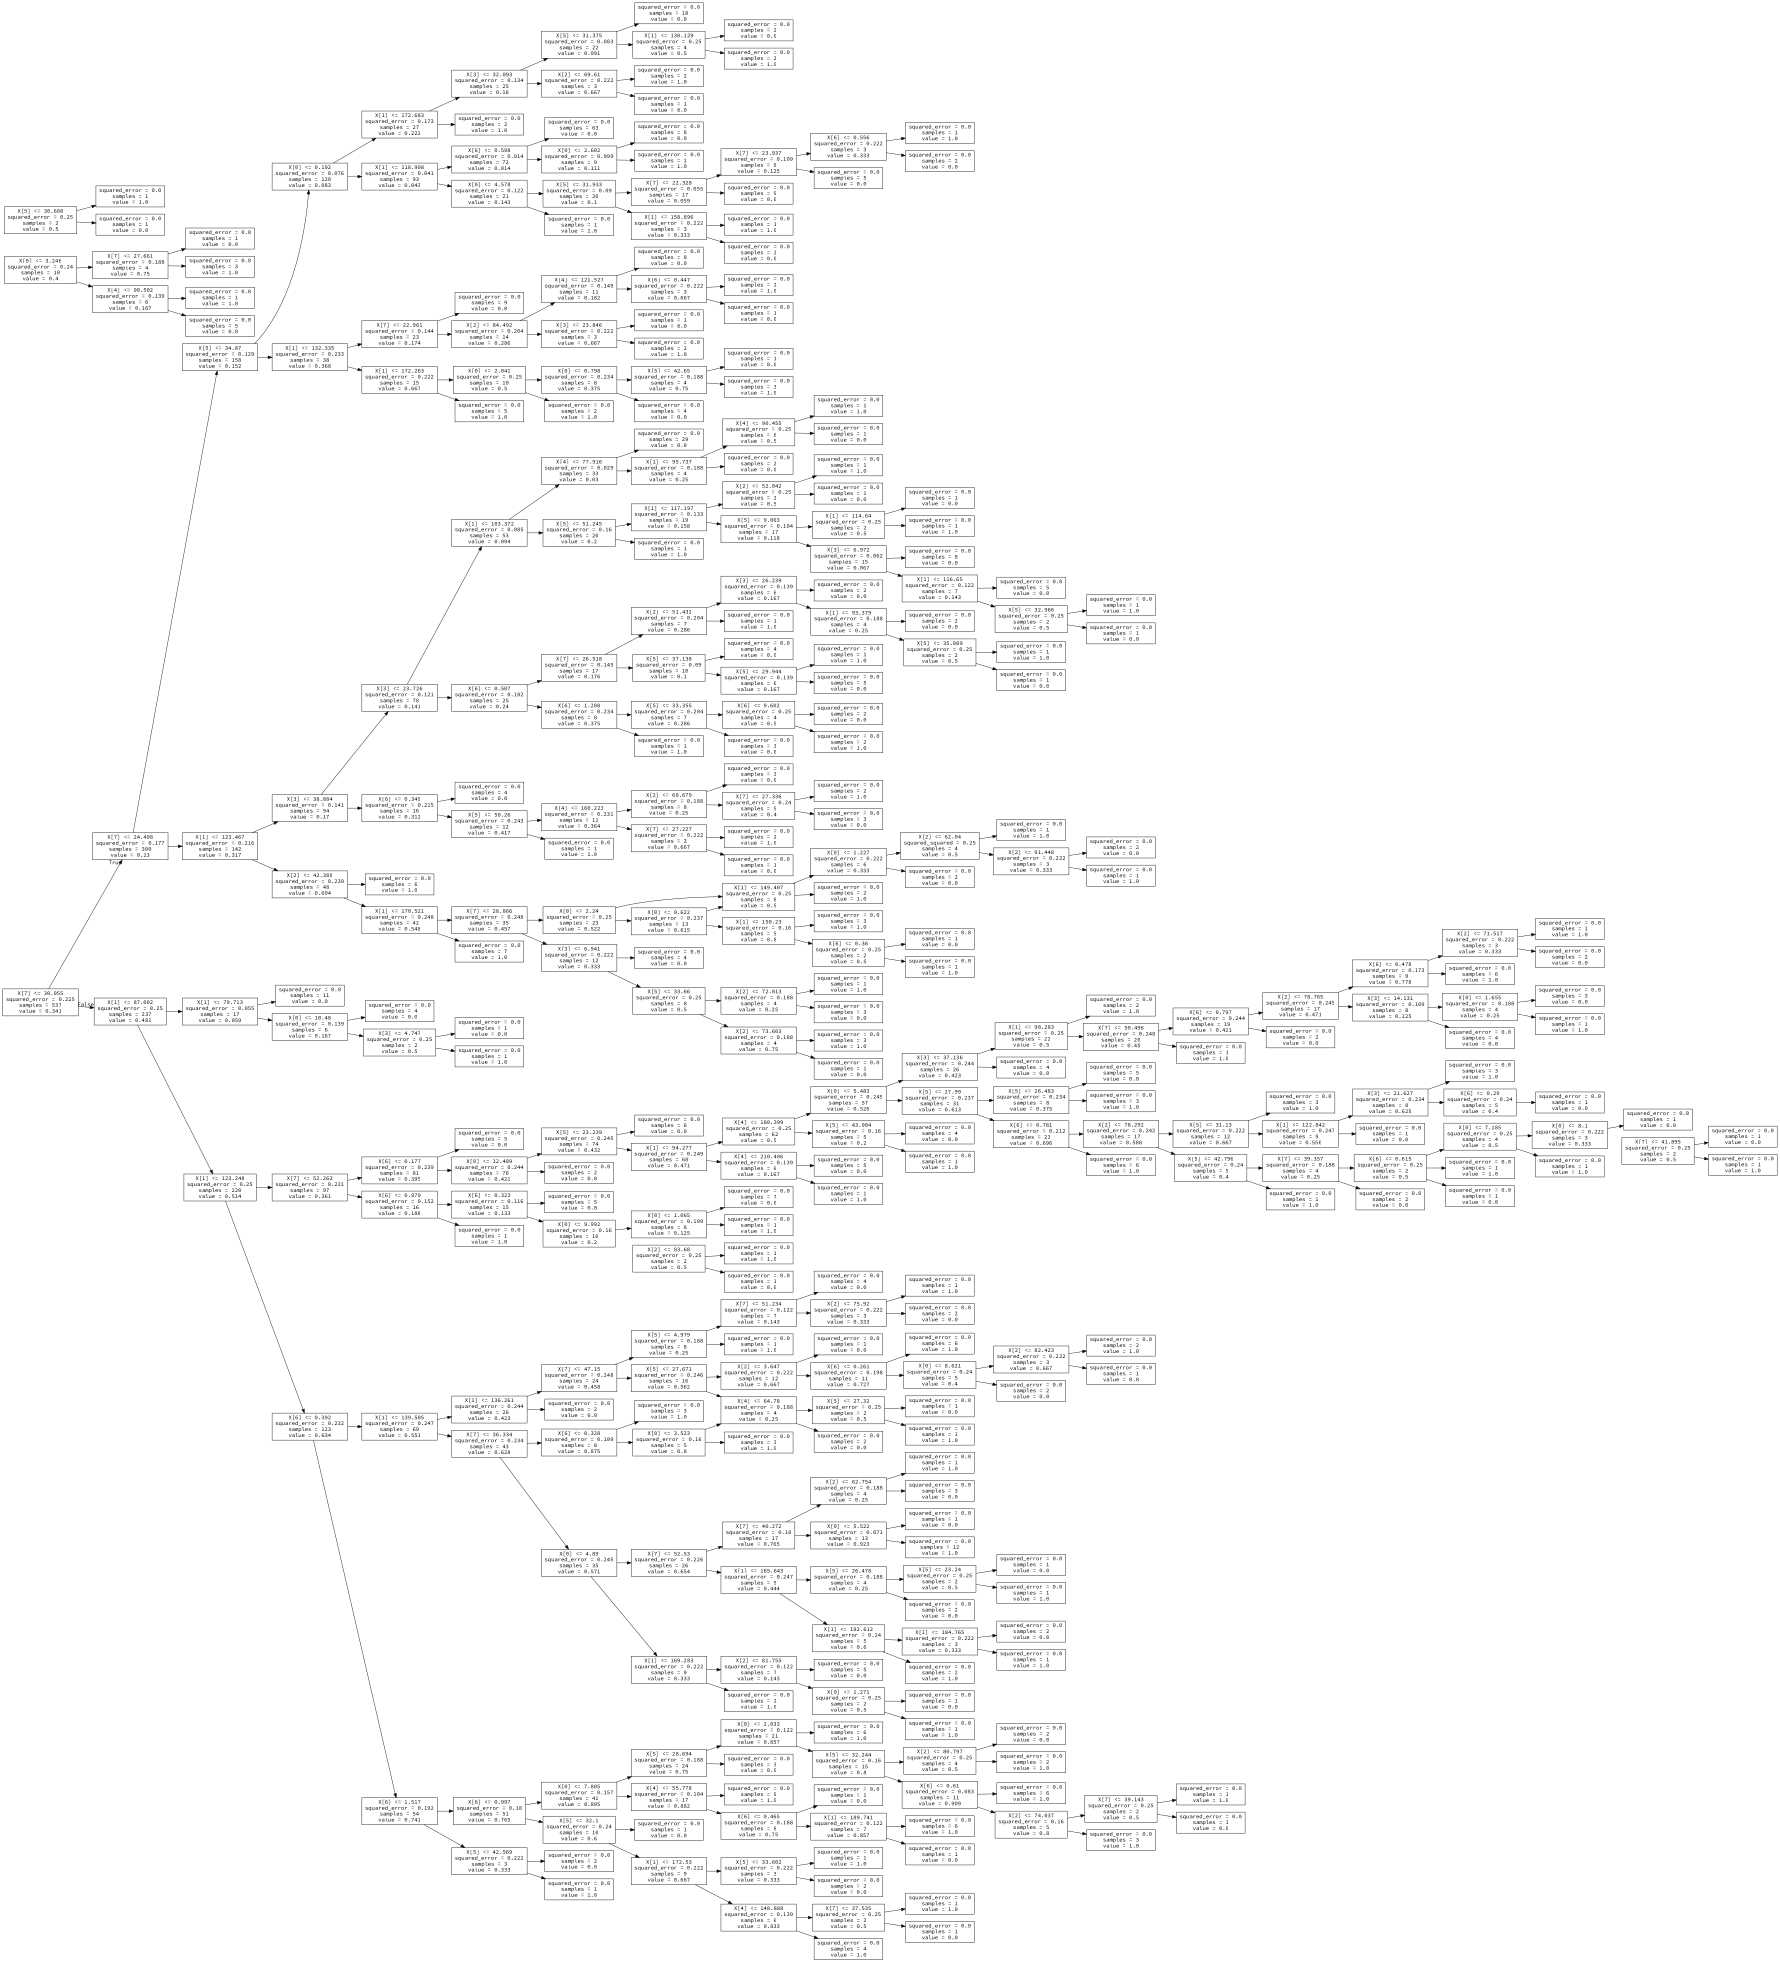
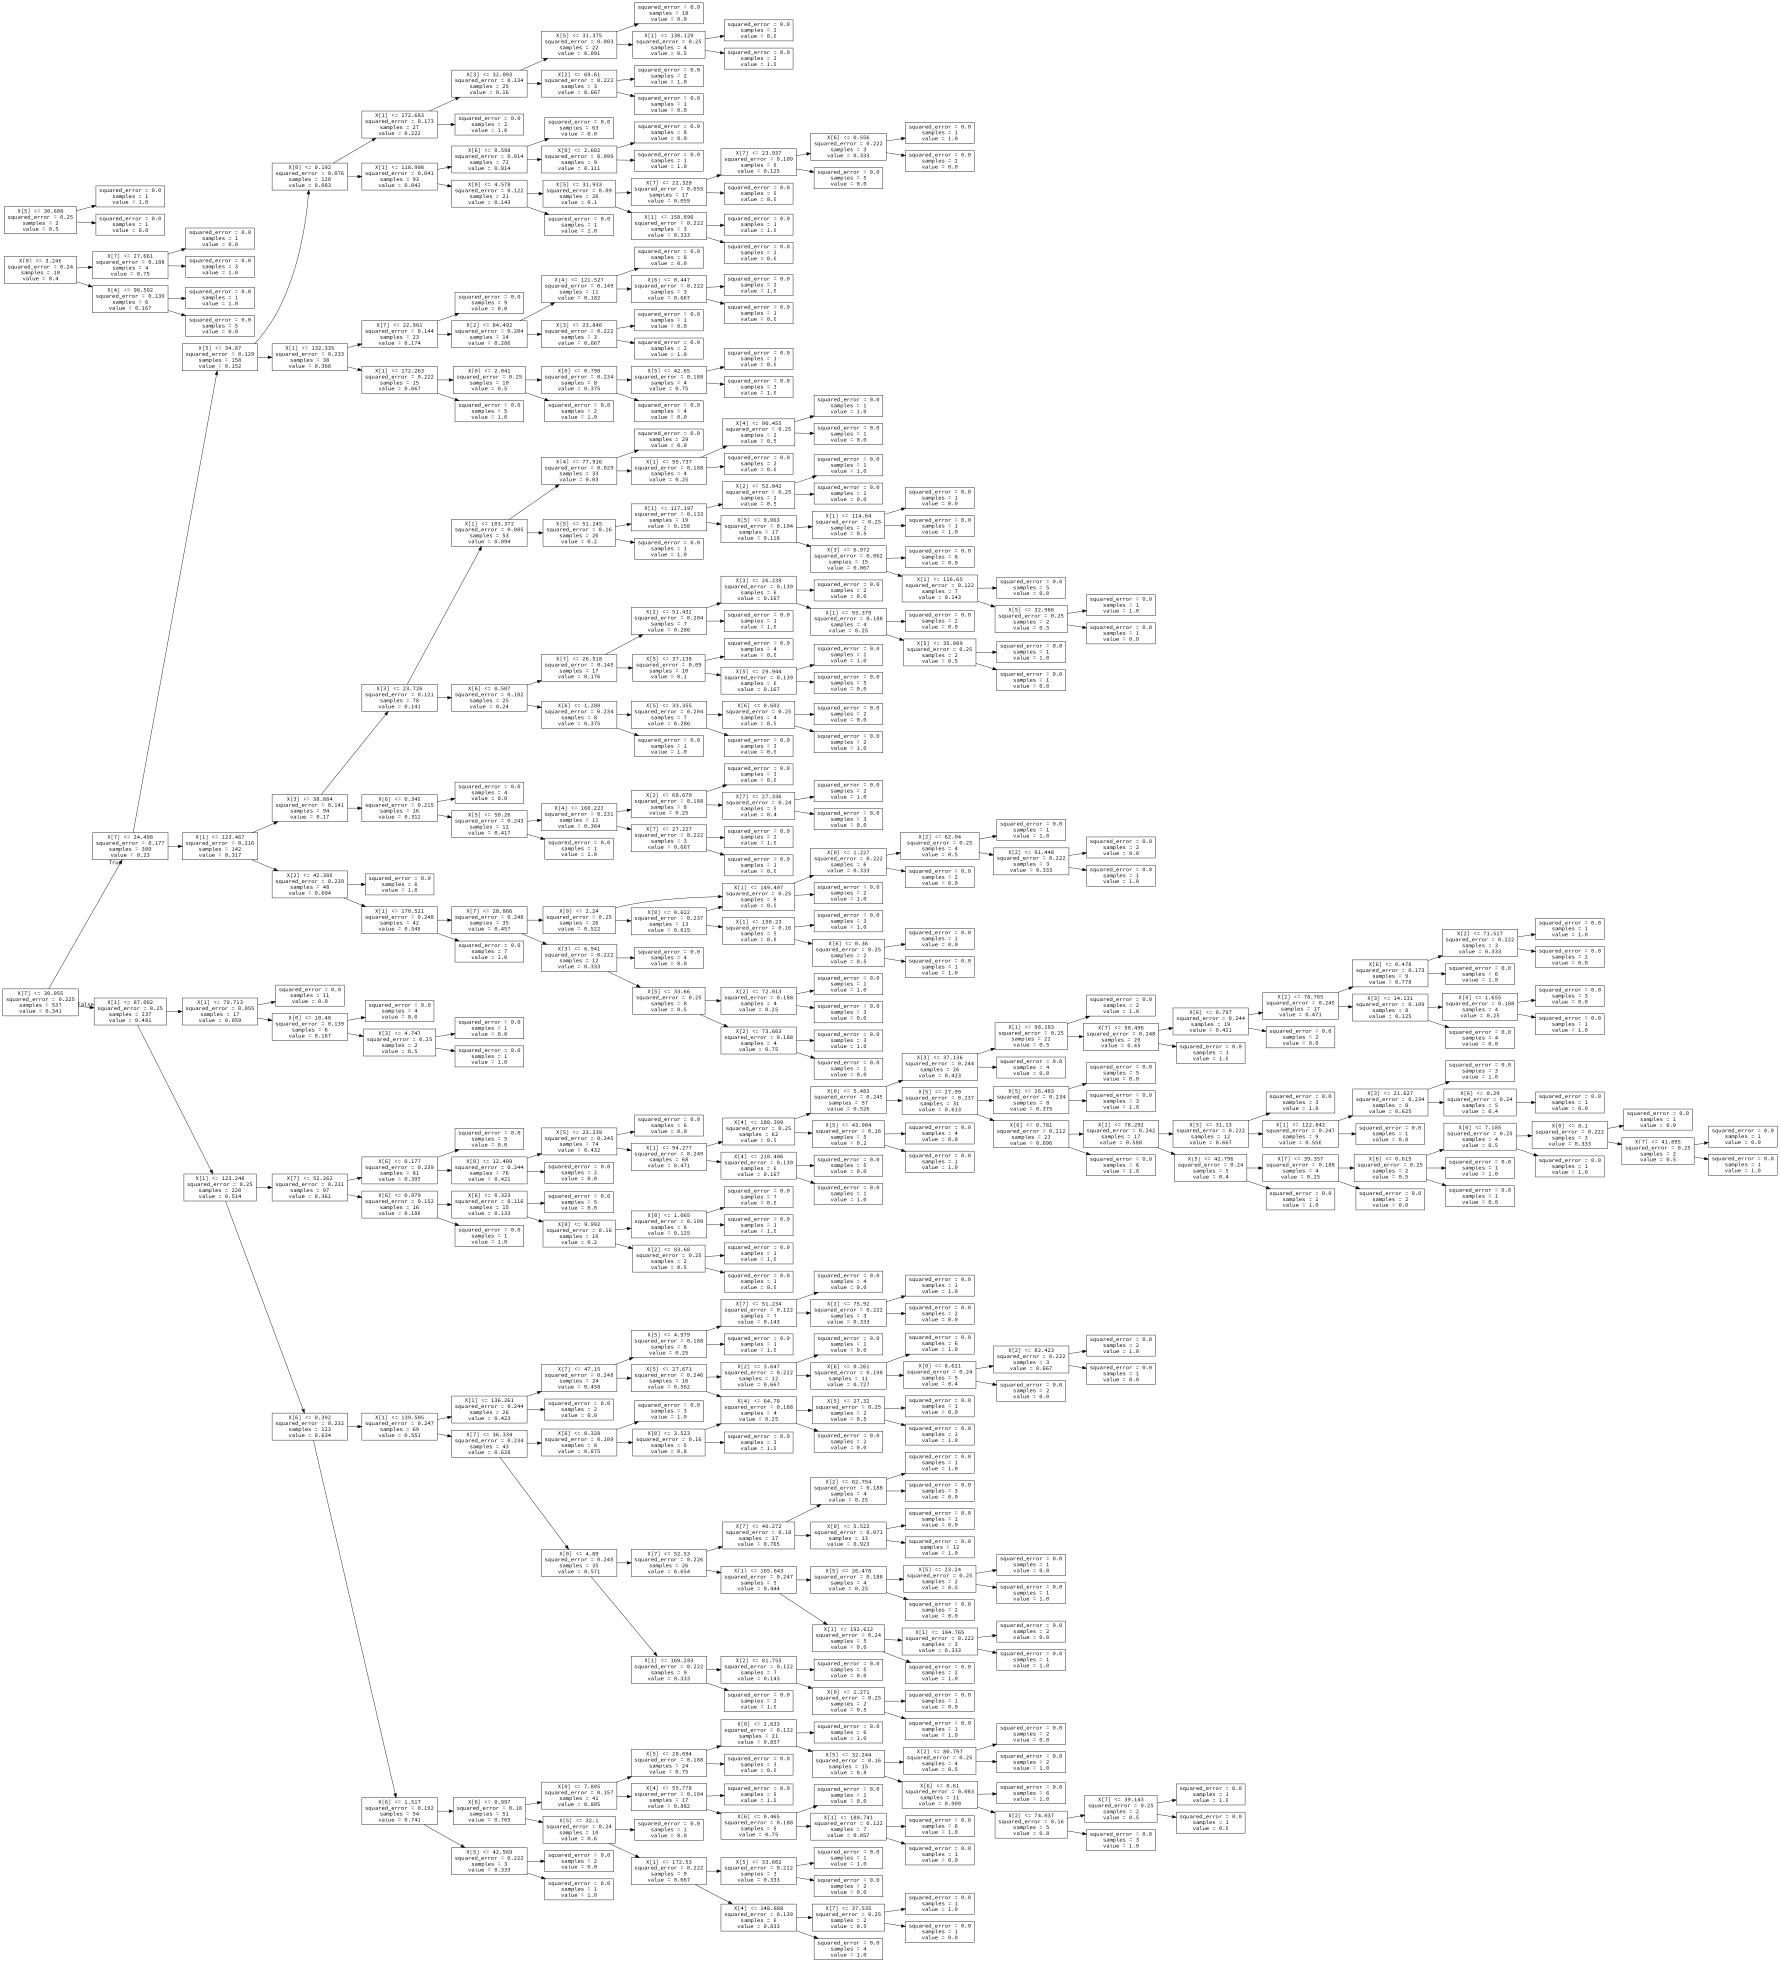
node "X[4] <= 90.455 squared_error = 0.25 samples = 6 value = 0.5": label "X[4] <= 90.455 squared_error = 0.25 samples = 6 value = 0.5" -> "X[4] <= 90.455 squared_error = 0.25 samples = 2 value = 0.5"
node "X[2] <= 62.04 squared_squared = 0.25 samples = 4 value = 0.5": label "X[2] <= 62.04 squared_squared = 0.25 samples = 4 value = 0.5" -> "X[2] <= 62.04 squared_error = 0.25 samples = 4 value = 0.5"
node "X[0] <= 2.24 squared_error = 0.25 samples = 23 value = 0.522": label "X[0] <= 2.24 squared_error = 0.25 samples = 23 value = 0.522" -> "X[0] <= 2.24 squared_error = 0.25 samples = 26 value = 0.522"
edge "X[0] <= 8.1 squared_error = 0.222 samples = 3 value = 0.333" -> "X[7] <= 41.895 squared_error = 0.25 samples = 2 value = 0.5": added
edge "X[0] <= 9.992 squared_error = 0.16 samples = 10 value = 0.2" -> "X[2] <= 83.68 squared_error = 0.25 samples = 2 value = 0.5": added
